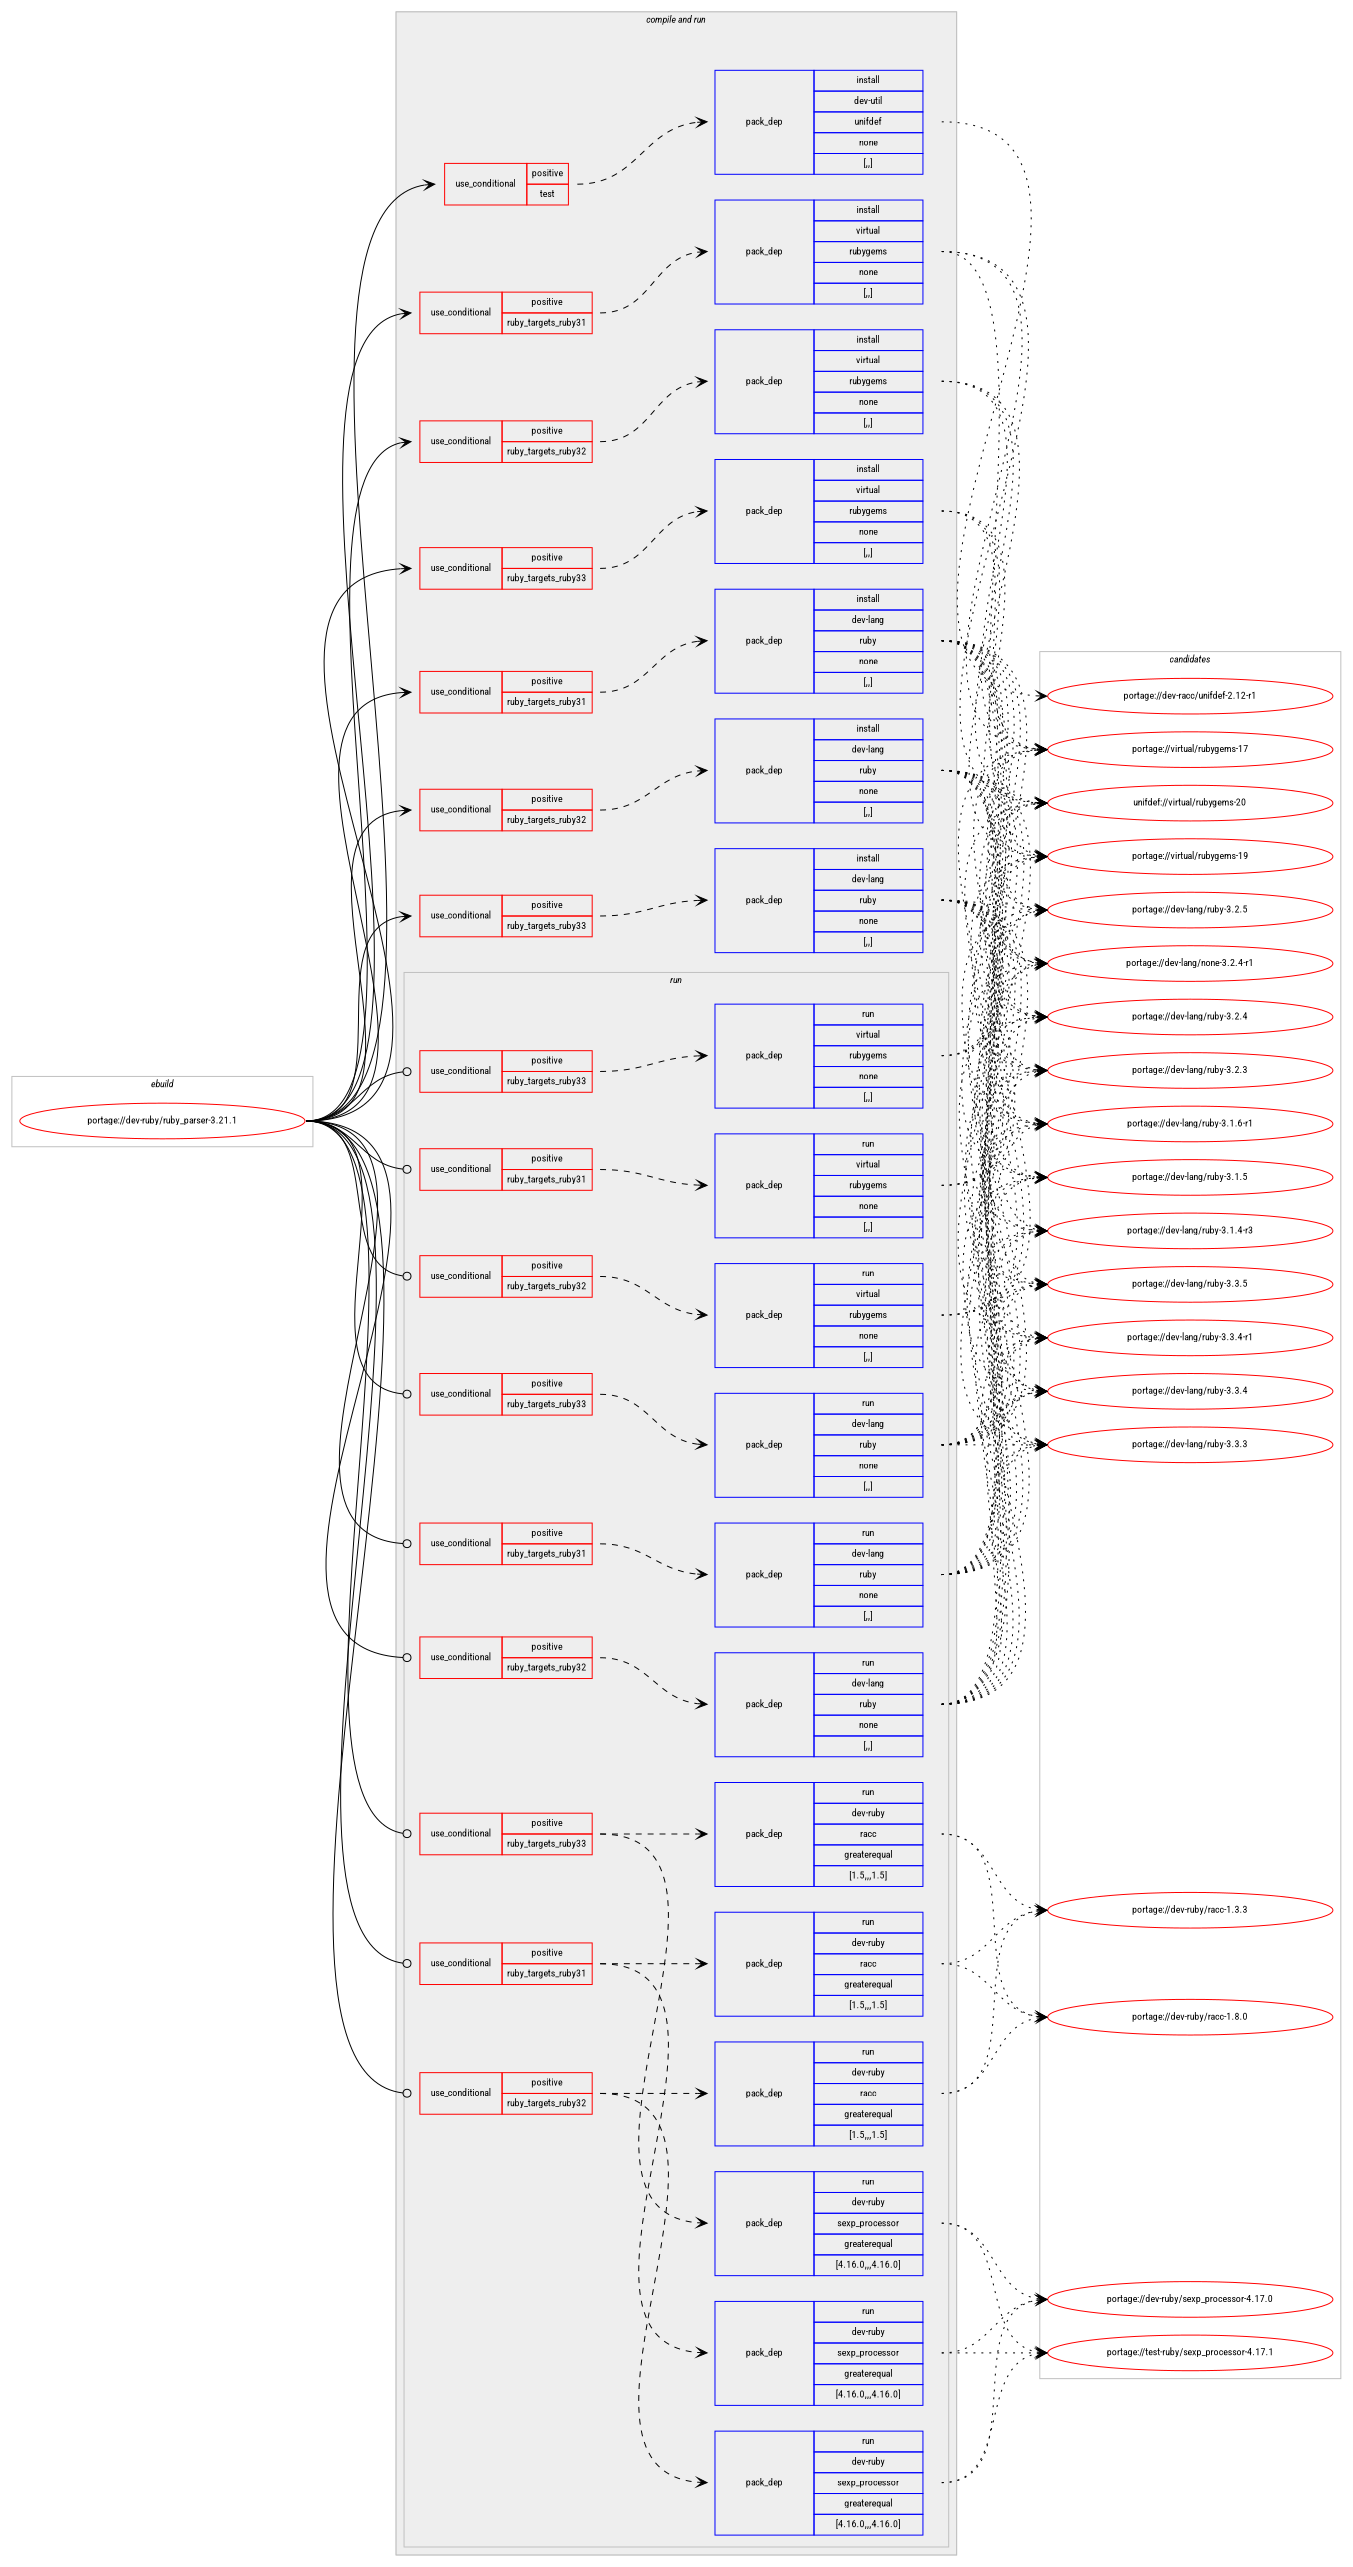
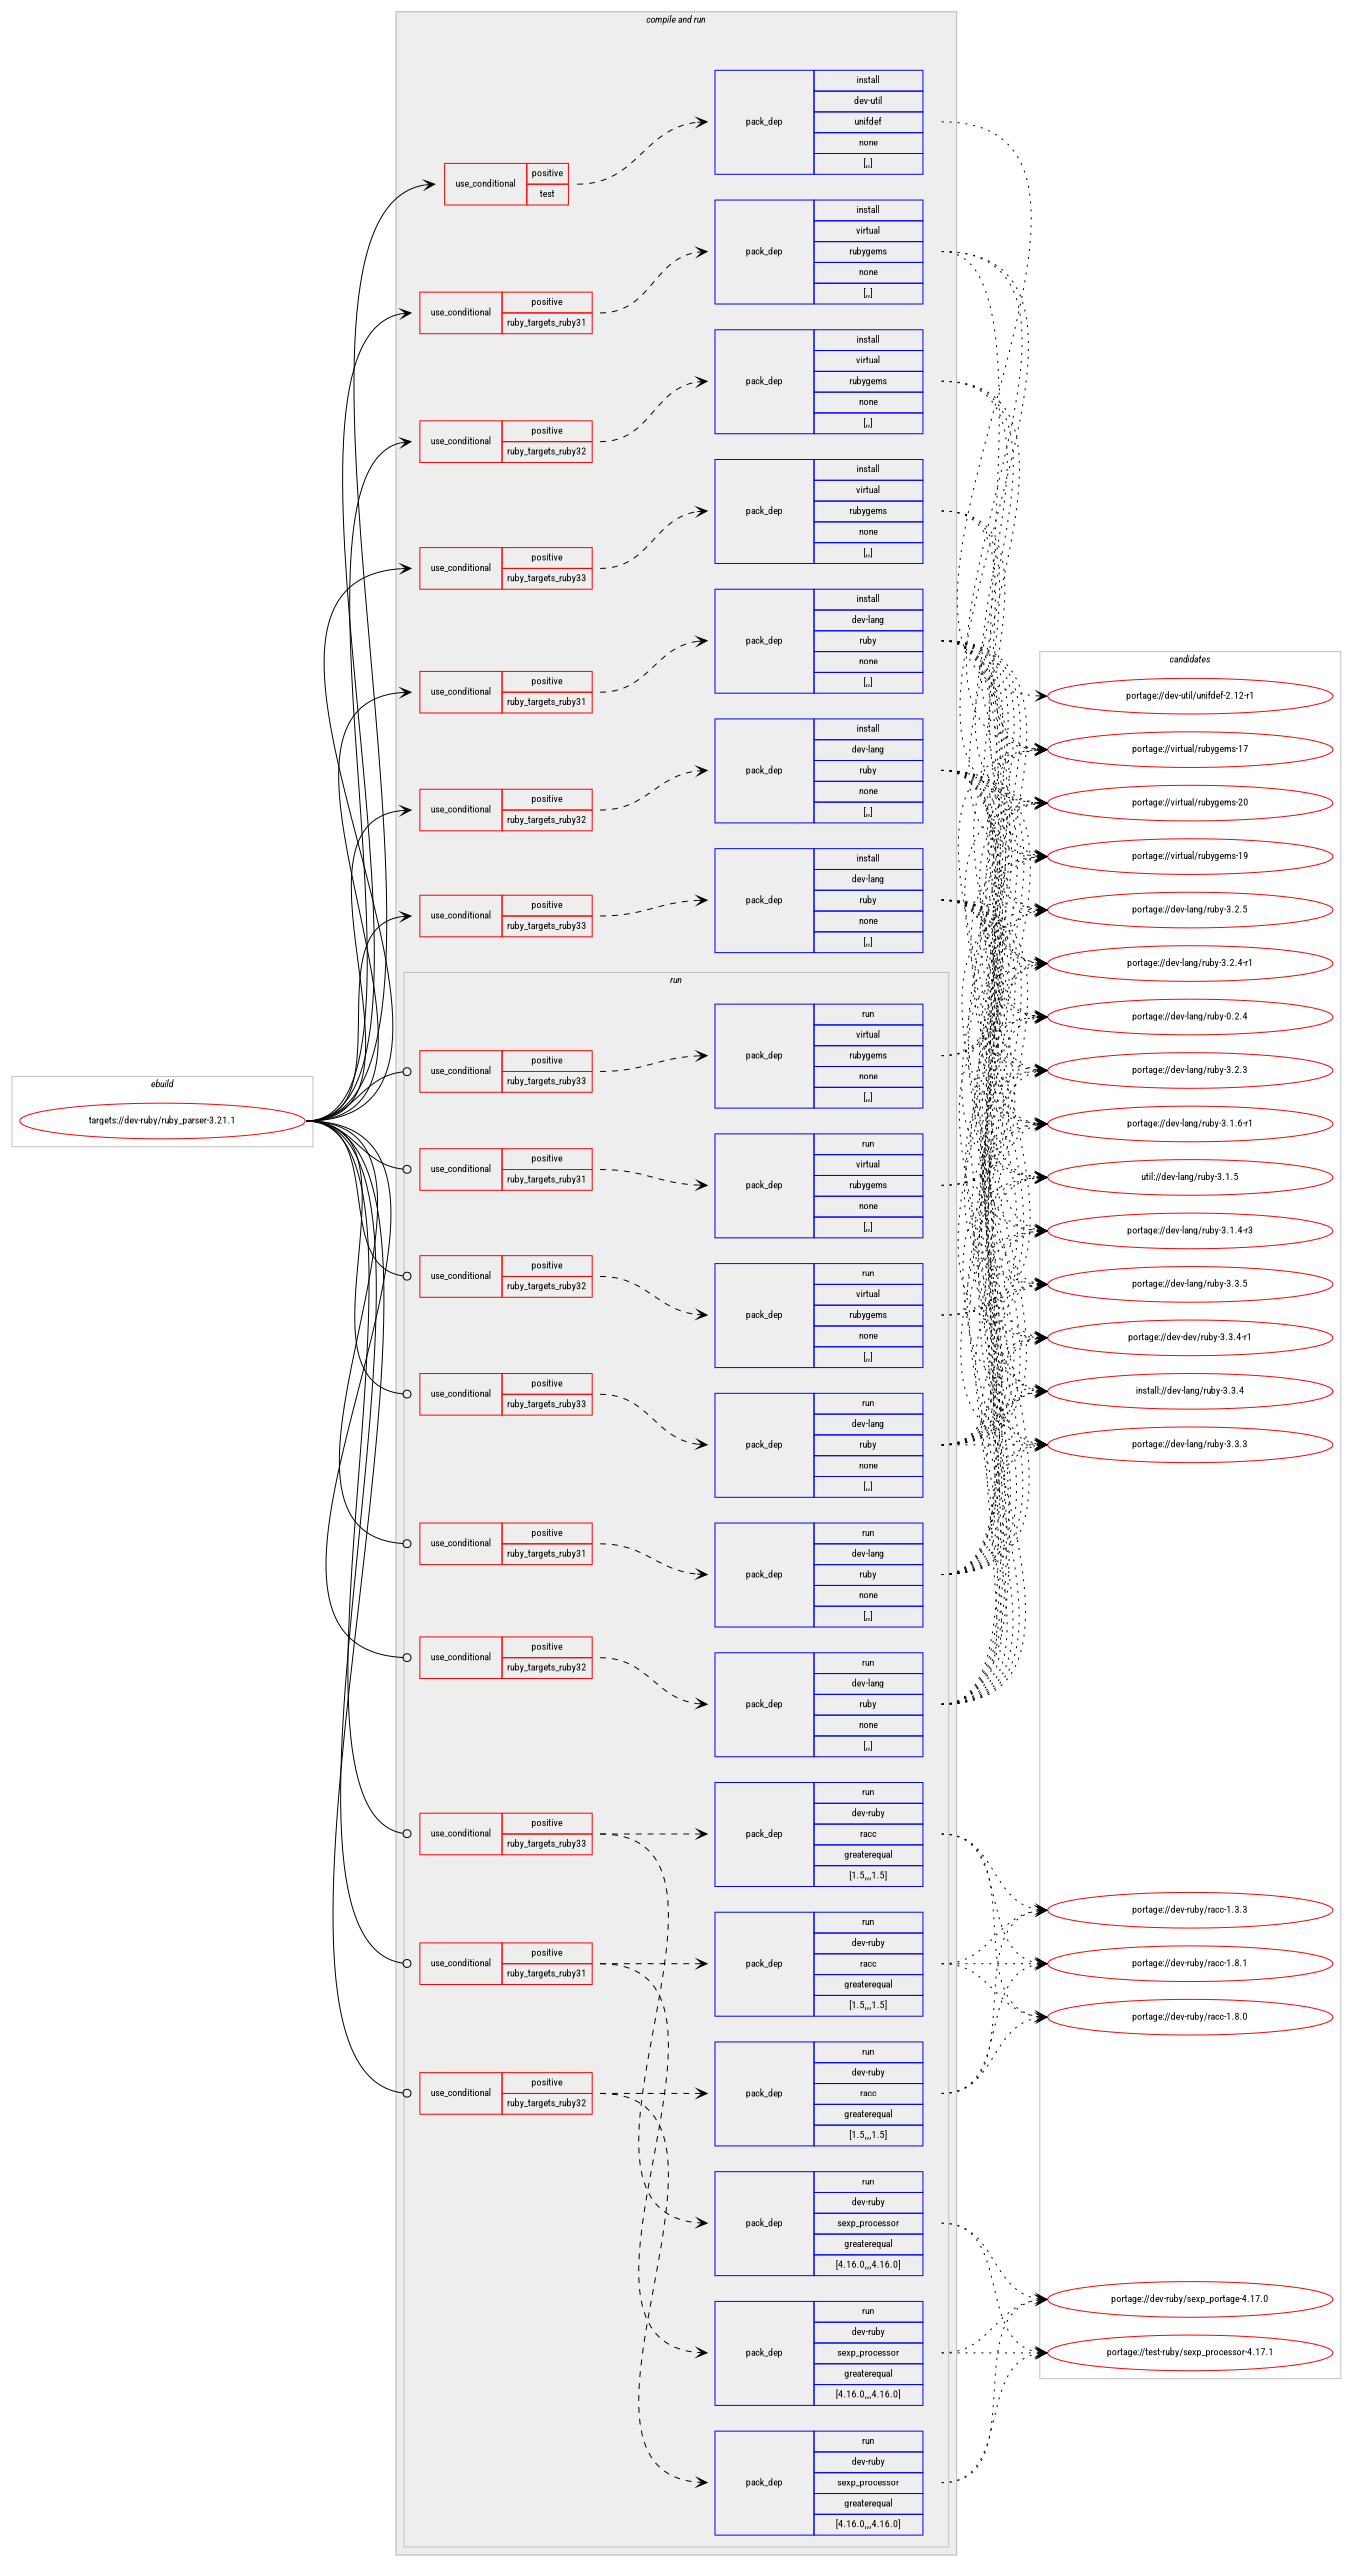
node "portage://dev-racc/unifdef-2.12-r1": label "portage://dev-racc/unifdef-2.12-r1" -> "portage://dev-util/unifdef-2.12-r1"
node "unifdef://virtual/rubygems-20": label "unifdef://virtual/rubygems-20" -> "portage://virtual/rubygems-20"
node "portage://dev-lang/none-3.2.4-r1": label "portage://dev-lang/none-3.2.4-r1" -> "portage://dev-lang/ruby-3.2.4-r1"
node "portage://dev-lang/ruby-3.2.4": label "portage://dev-lang/ruby-3.2.4" -> "portage://dev-lang/ruby-0.2.4"
node "portage://dev-ruby/ruby_parser-3.21.1": label "portage://dev-ruby/ruby_parser-3.21.1" -> "targets://dev-ruby/ruby_parser-3.21.1"
node "portage://dev-lang/ruby-3.1.5": label "portage://dev-lang/ruby-3.1.5" -> "util://dev-lang/ruby-3.1.5"
node "portage://dev-lang/ruby-3.3.4-r1": label "portage://dev-lang/ruby-3.3.4-r1" -> "portage://dev-dev/ruby-3.3.4-r1"
node "portage://dev-lang/ruby-3.3.4": label "portage://dev-lang/ruby-3.3.4" -> "install://dev-lang/ruby-3.3.4"
node "portage://dev-ruby/racc-1.8.1": added
node "portage://dev-ruby/sexp_processor-4.17.0": label "portage://dev-ruby/sexp_processor-4.17.0" -> "portage://dev-ruby/sexp_portage-4.17.0"
